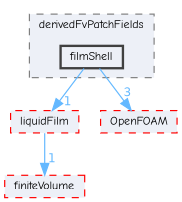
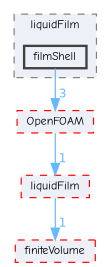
cluster "derivedFvPatchFields": label "derivedFvPatchFields" -> "liquidFilm"
edge "filmShell" -> "liquidFilm": now "OpenFOAM" -> "liquidFilm"
